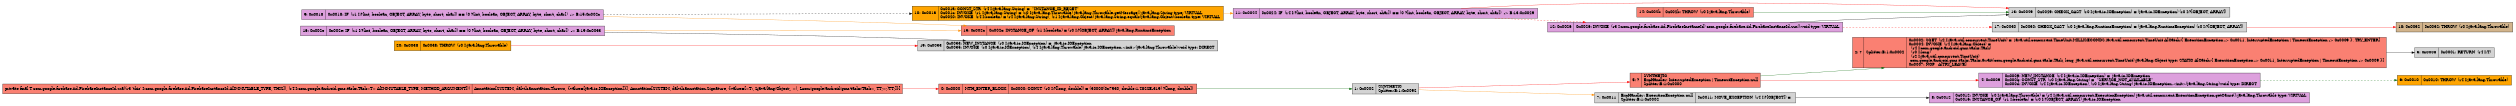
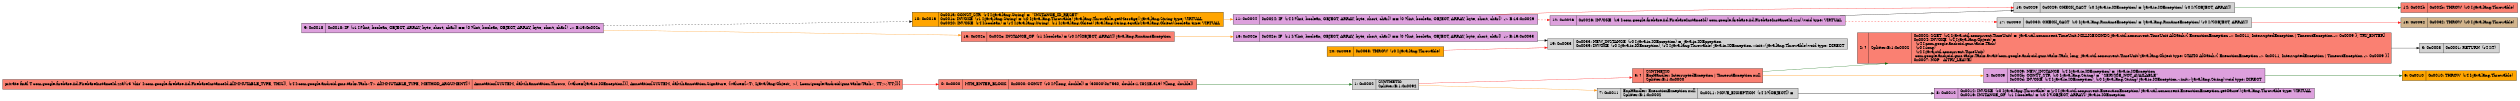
edge "14: 0x002b" -> "13: 0x0029": reversed
edge "16: 0x002e" -> "15: 0x002c": reversed
edge "5: ?" -> "4: 0x0009": color red -> darkorange
edge "4: 0x0009" -> "6: 0x0010": style dashed -> solid
